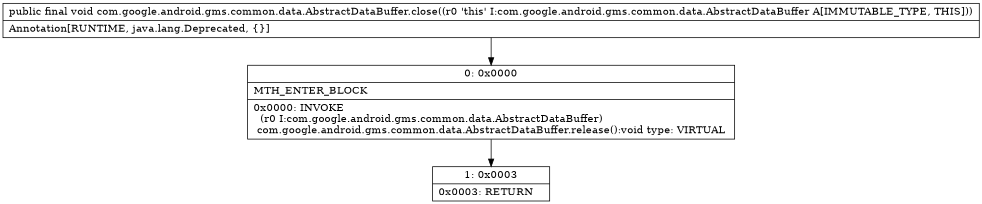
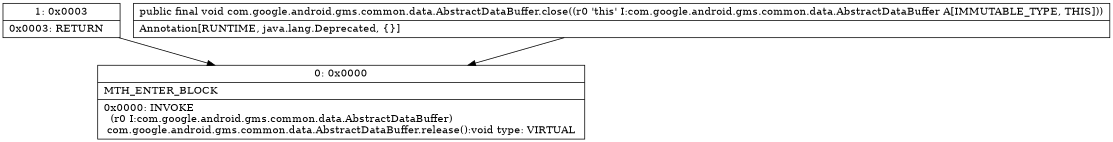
edge "0: 0x0000" -> "1: 0x0003": reversed
